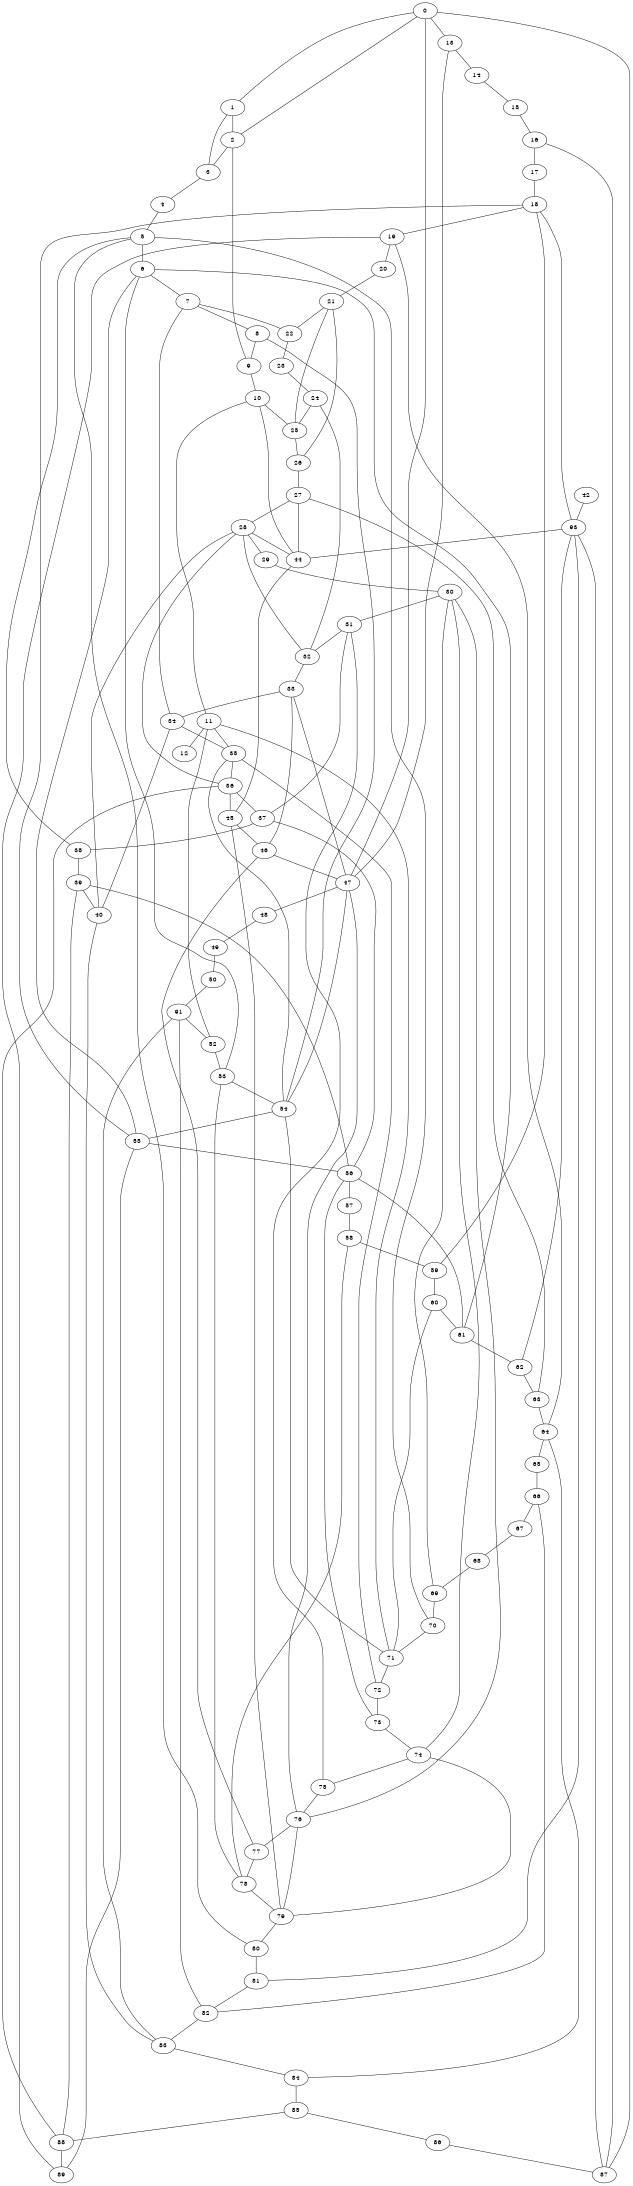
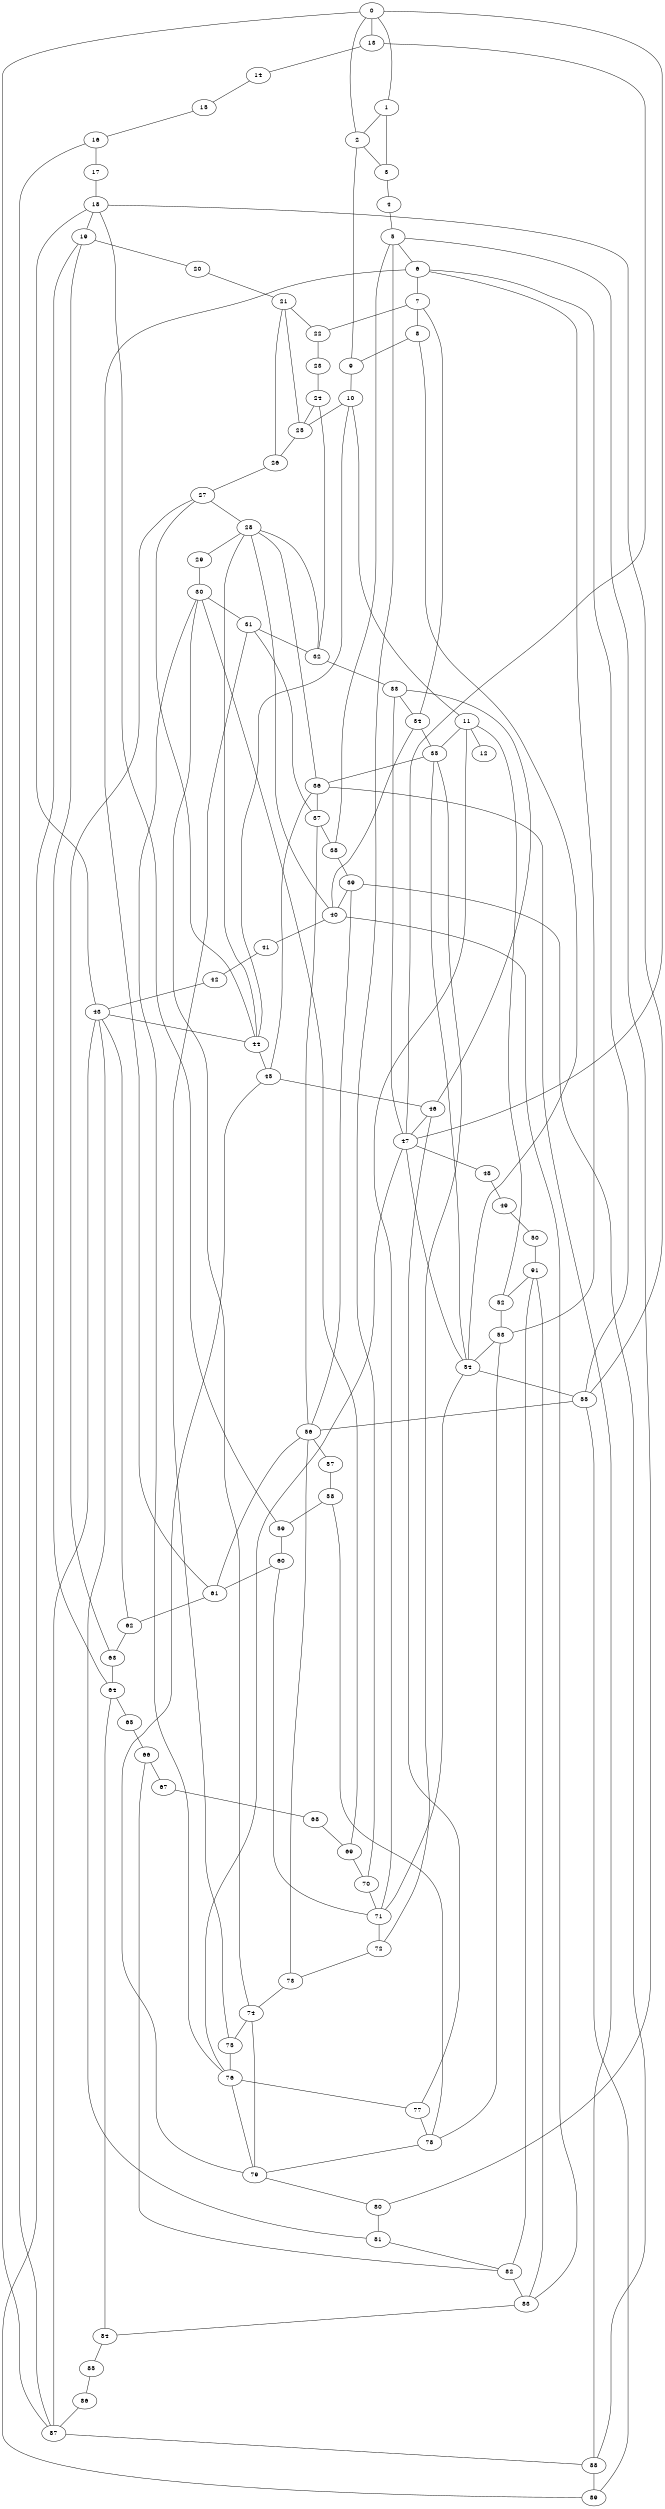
node "93": label "93" -> "43"
node "41": added
edge "85" -- "88": now "87" -- "88"
